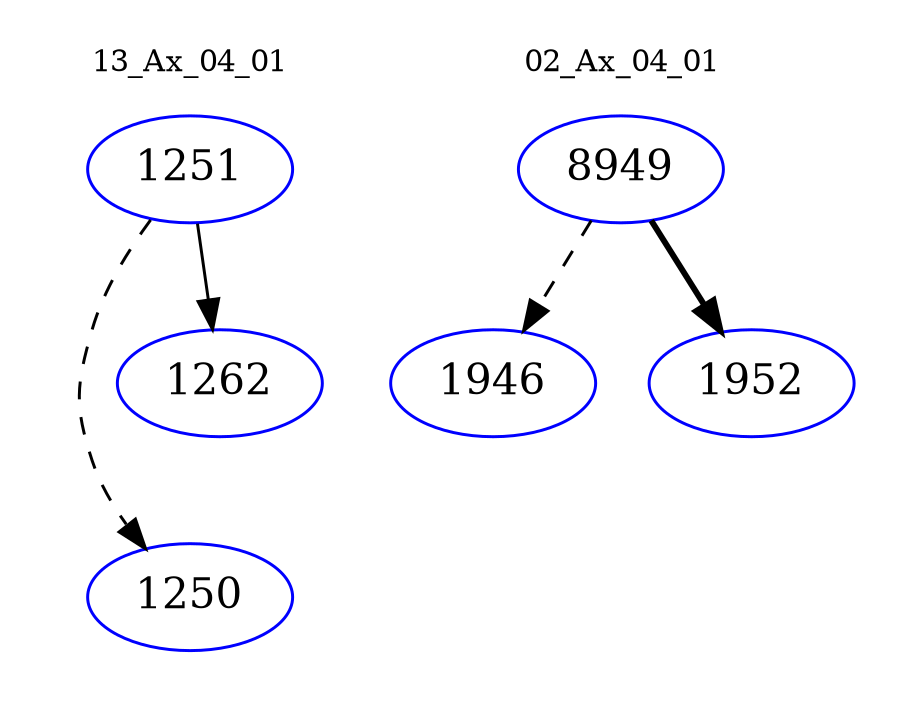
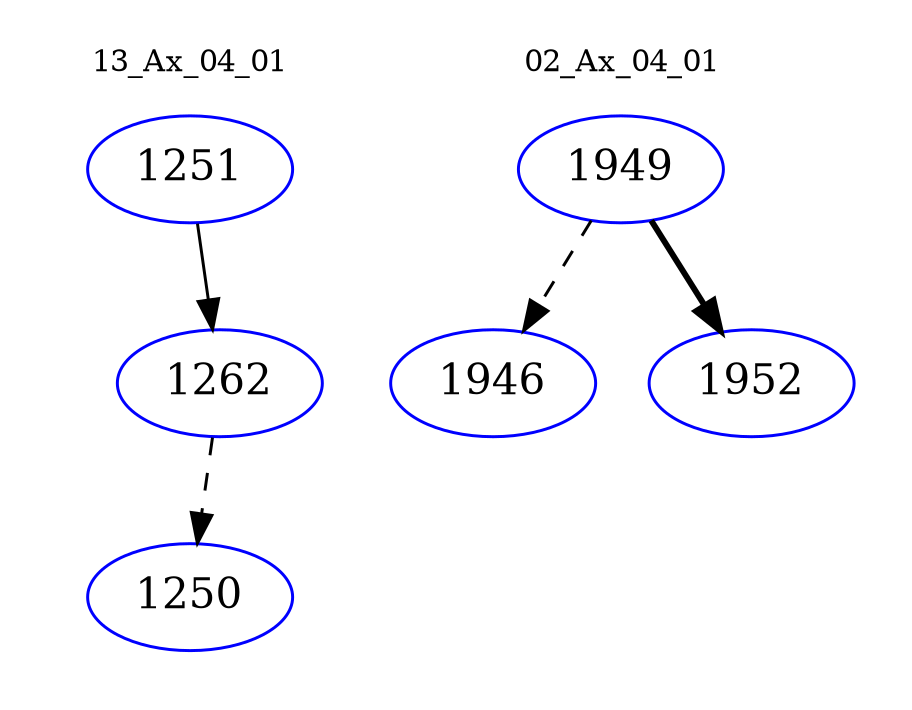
node "8949": label "8949" -> "1949"
edge "1251" -> "1250": now "1262" -> "1250"
